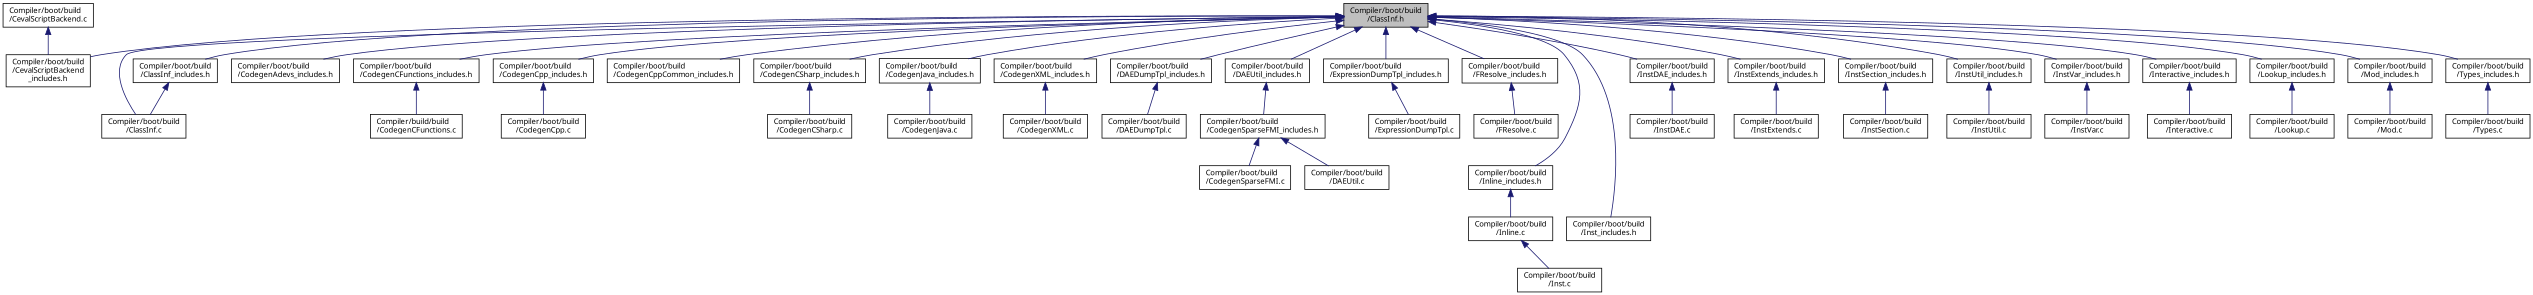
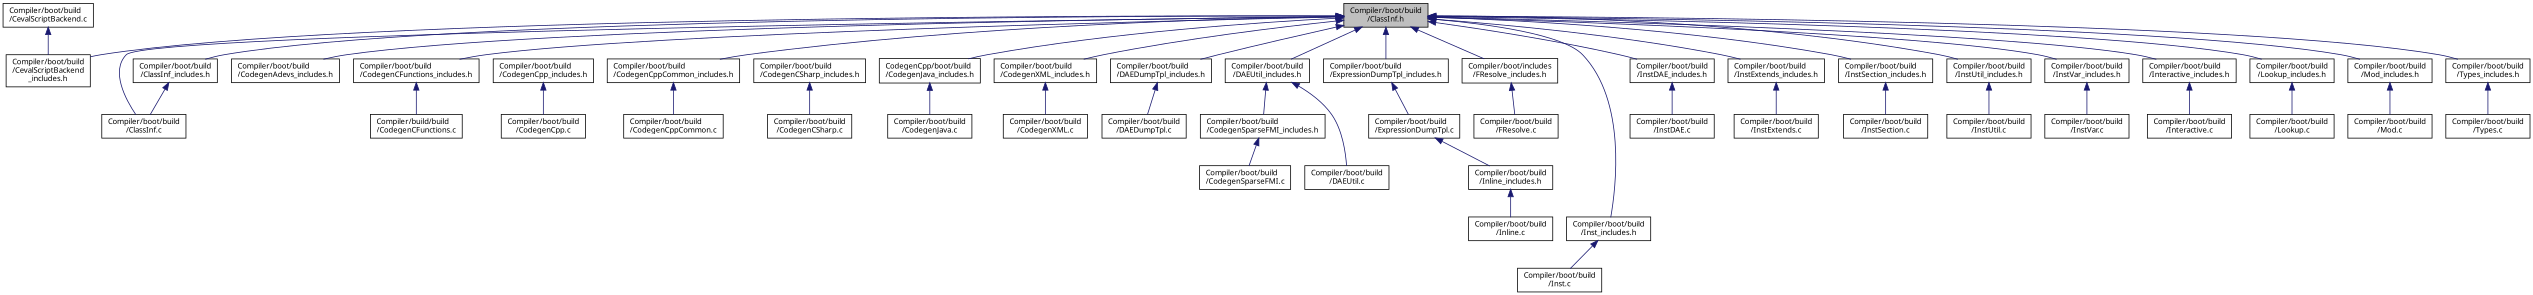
edge "Compiler/boot/build /CodegenCpp_includes.h" -> "Compiler/boot/build /ClassInf.h": removed
edge "Compiler/boot/build /CodegenCSharp_includes.h" -> "Compiler/boot/build /ClassInf.h": removed
edge "Compiler/boot/build /Inline_includes.h" -> "Compiler/boot/build /ClassInf.h": now "Compiler/boot/build /Inline_includes.h" -> "Compiler/boot/build /ExpressionDumpTpl.c"
node "Compiler/boot/build /CodegenJava_includes.h": label "Compiler/boot/build /CodegenJava_includes.h" -> "CodegenCpp/boot/build /CodegenJava_includes.h"
node "Compiler/boot/build /FResolve_includes.h": label "Compiler/boot/build /FResolve_includes.h" -> "Compiler/boot/includes /FResolve_includes.h"
node "Compiler/boot/build /CodegenCppCommon.c": added
edge "Compiler/boot/build /DAEUtil.c" -> "Compiler/boot/build /CodegenSparseFMI_includes.h": now "Compiler/boot/build /DAEUtil.c" -> "Compiler/boot/build /DAEUtil_includes.h"
edge "Compiler/boot/build /Inst.c" -> "Compiler/boot/build /Inline.c": now "Compiler/boot/build /Inst.c" -> "Compiler/boot/build /Inst_includes.h"
